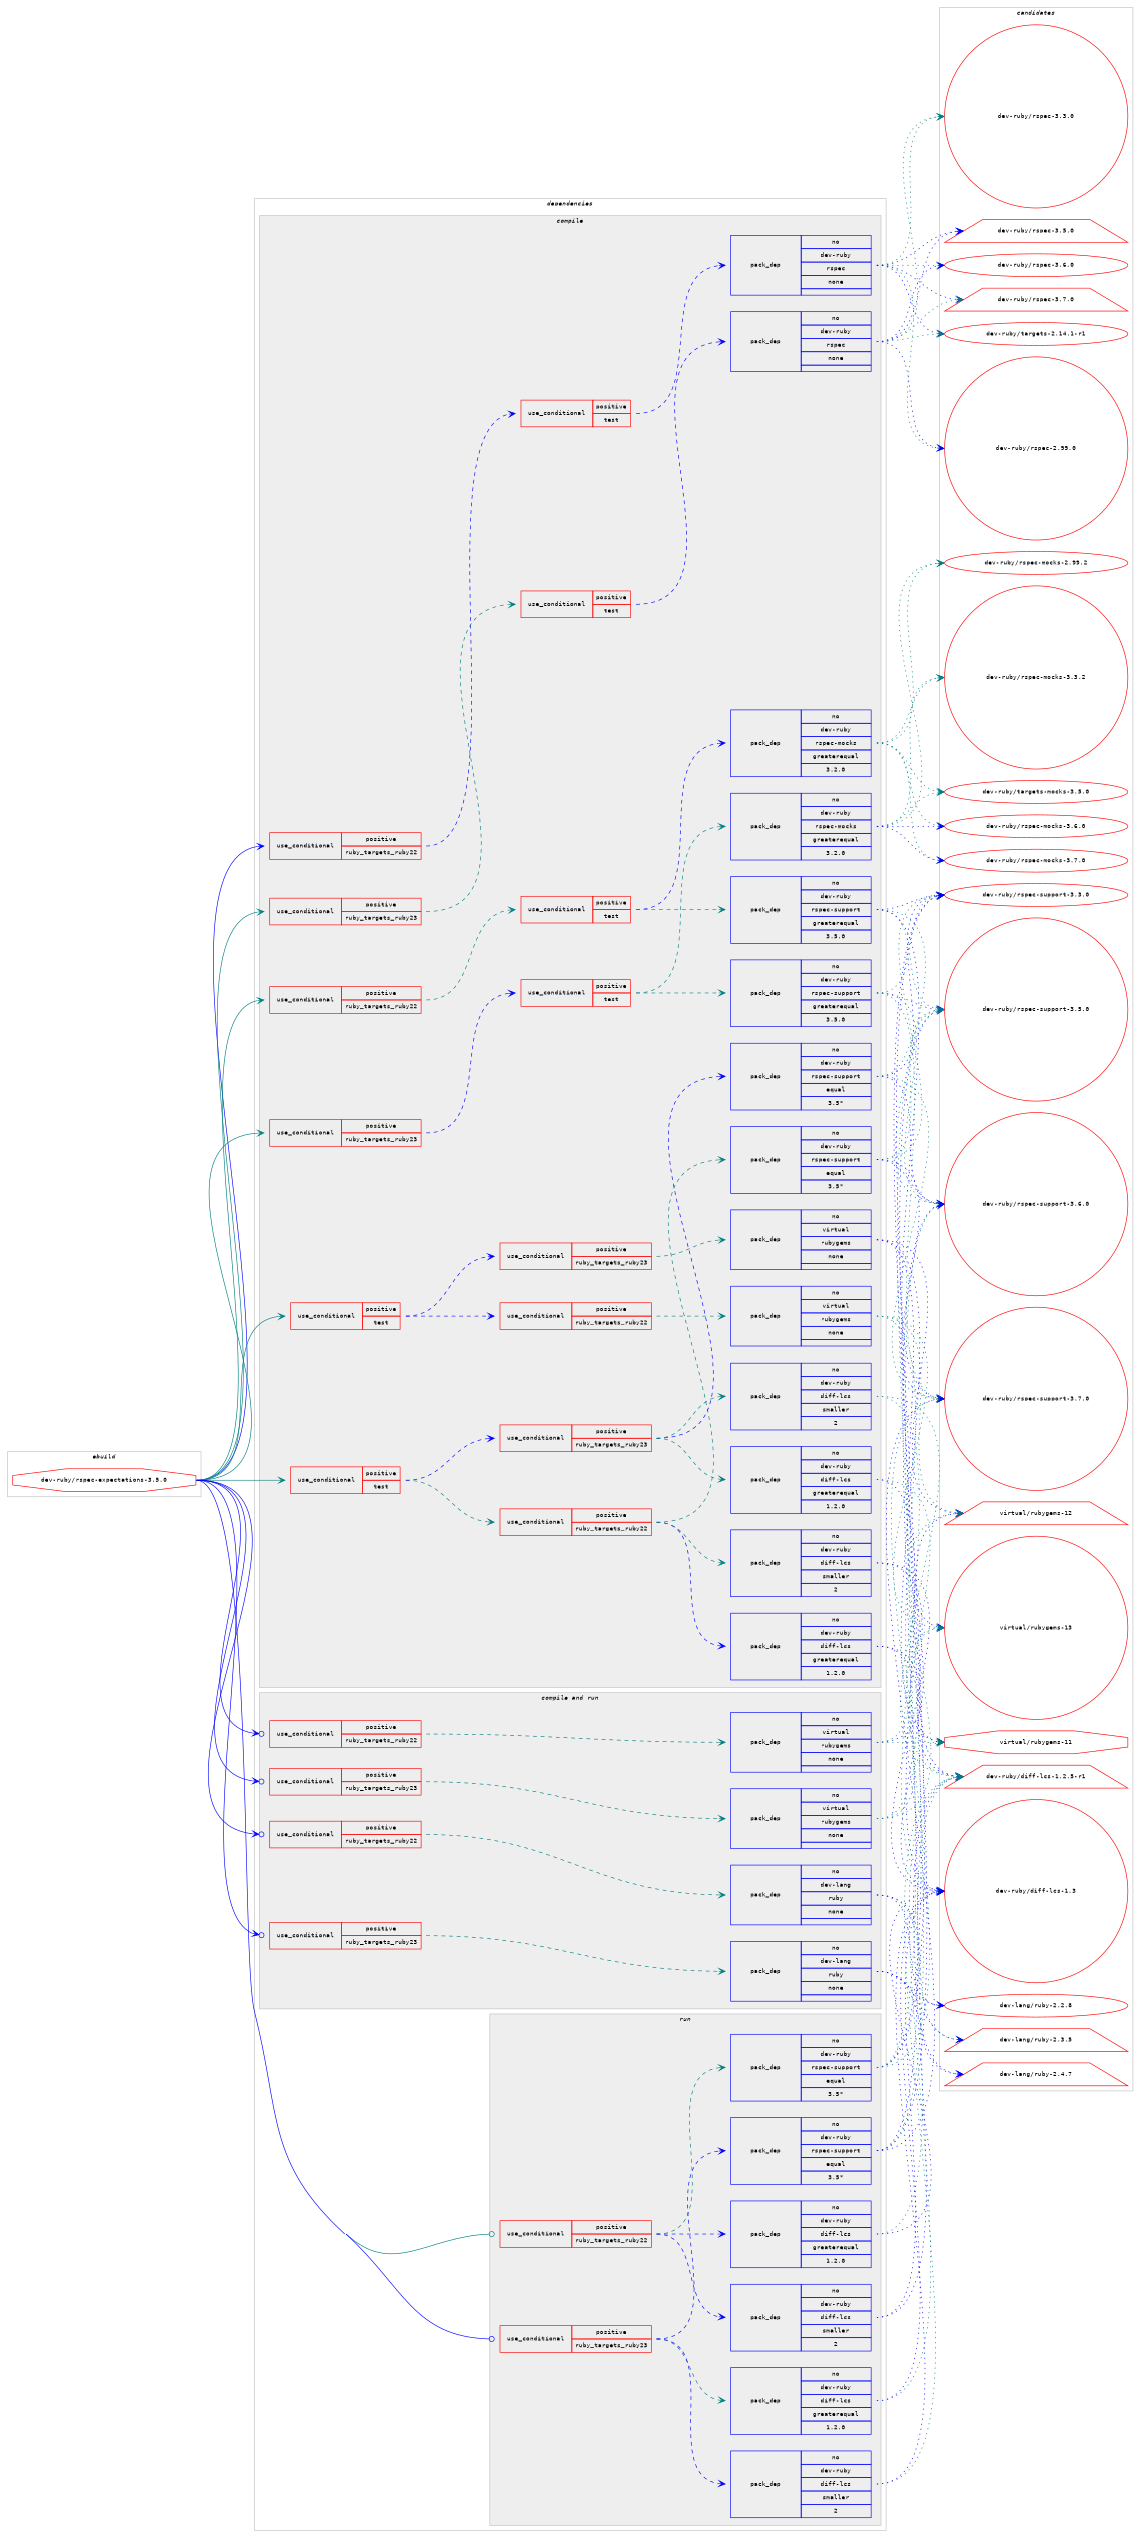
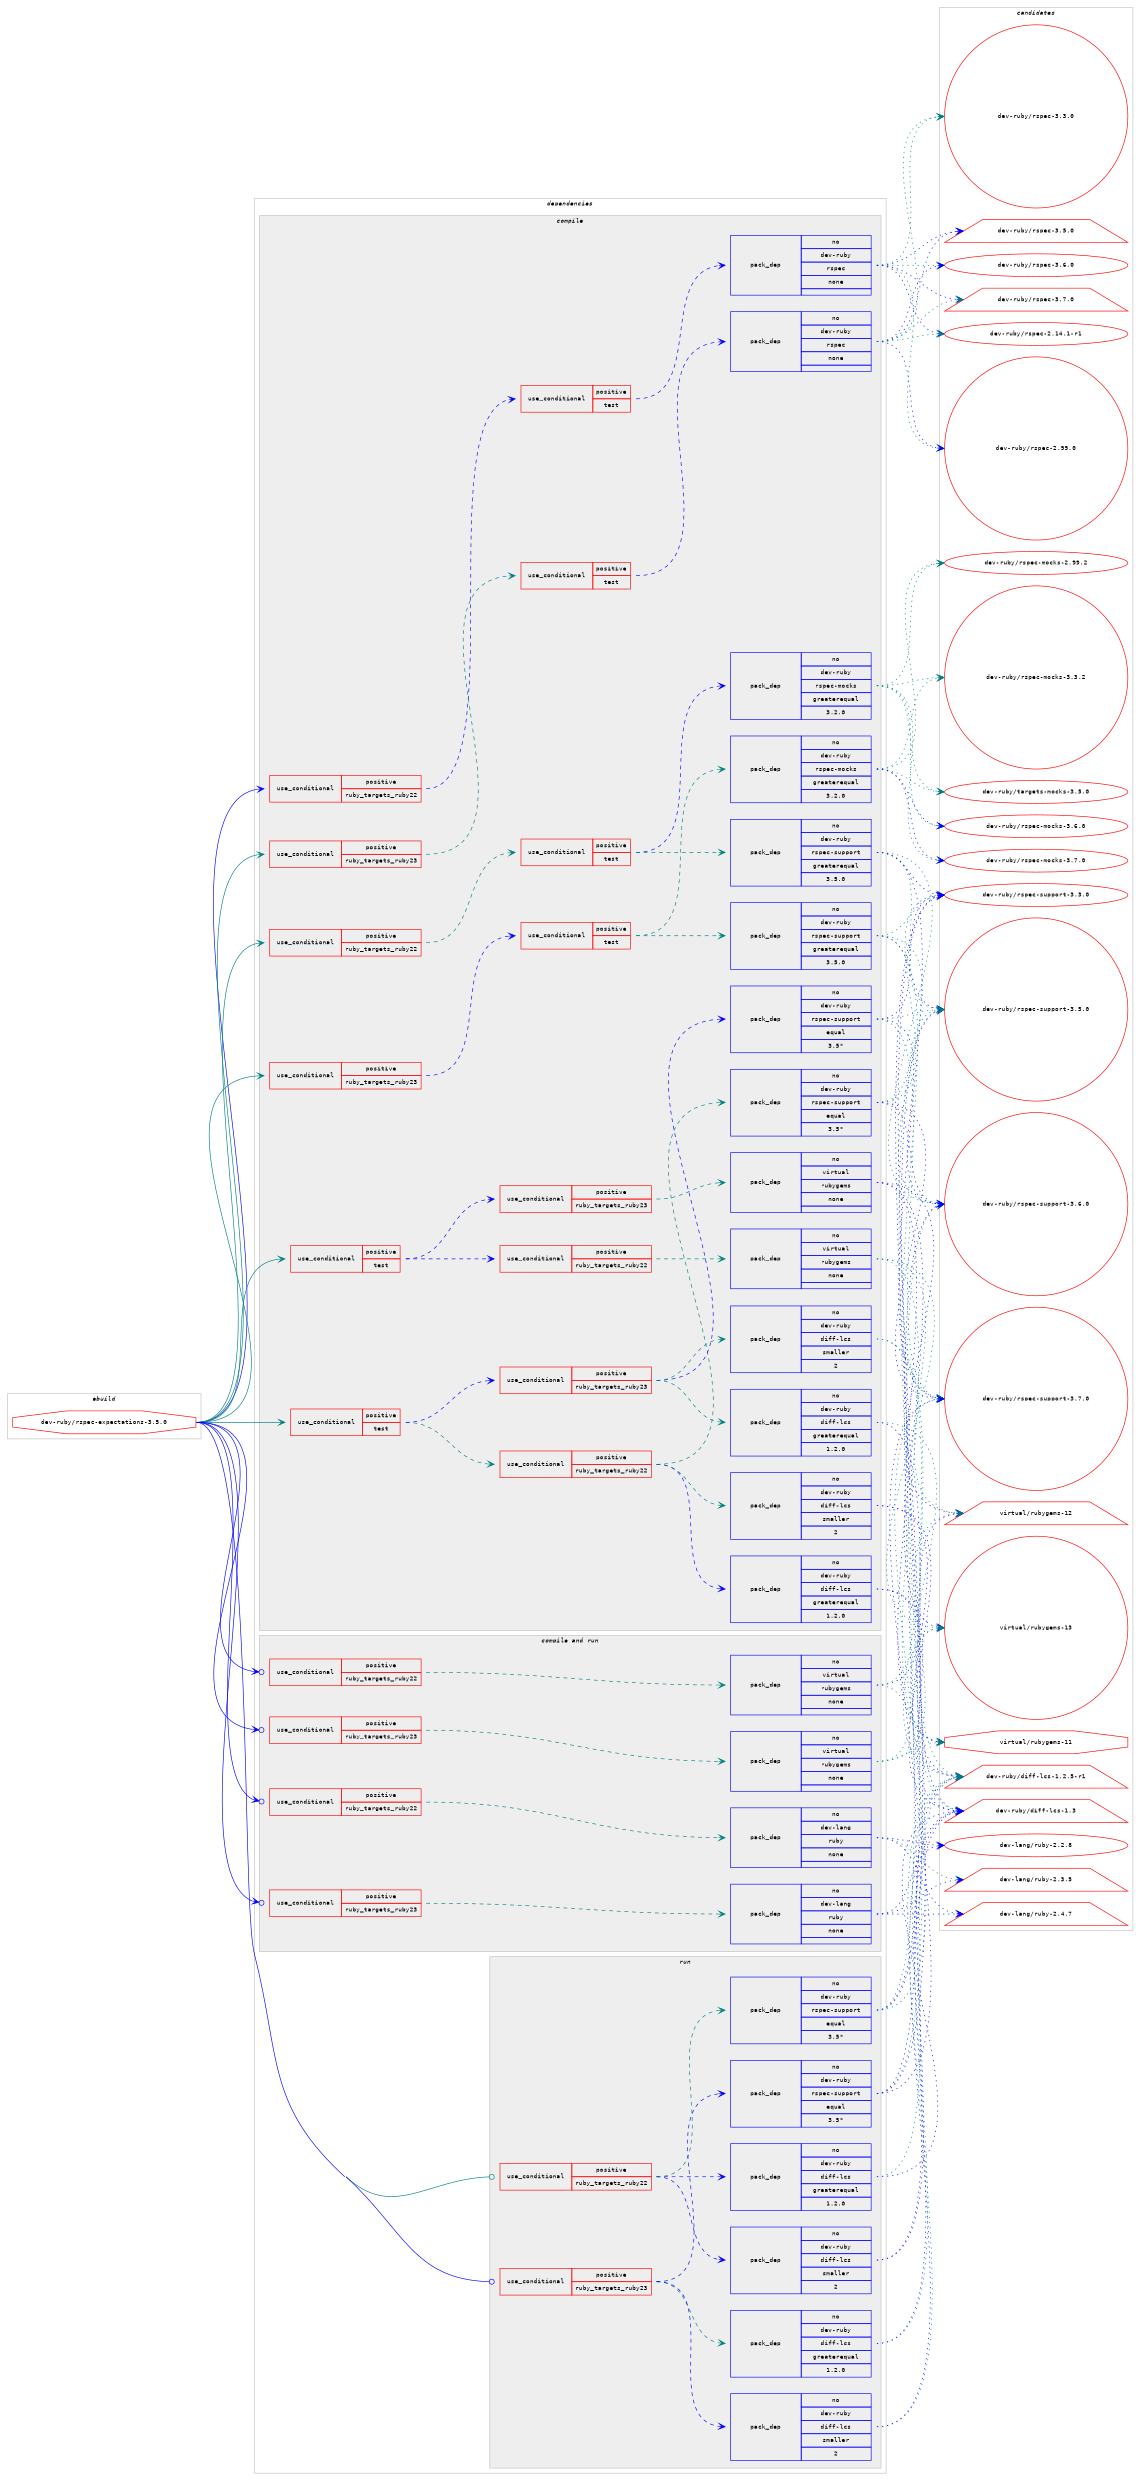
node "dev-ruby/targets-2.14.1-r1": label "dev-ruby/targets-2.14.1-r1" -> "dev-ruby/rspec-2.14.1-r1"
node "dev-ruby/diff-lcs-1.3": shape circle -> trapezium
